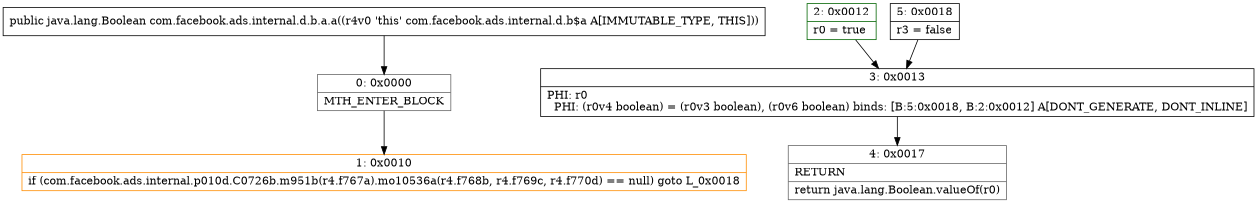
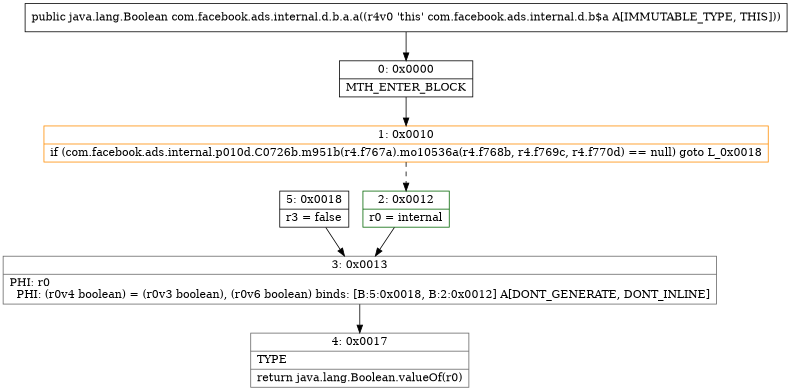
node "2: 0x0012": text "r0 = true" -> "r0 = internal"
node "0: 0x0000": color gray40 -> black
node "3: 0x0013": color black -> gray40
node "4: 0x0017": text "RETURN" -> "TYPE"
edge "1: 0x0010" -> "2: 0x0012": added
